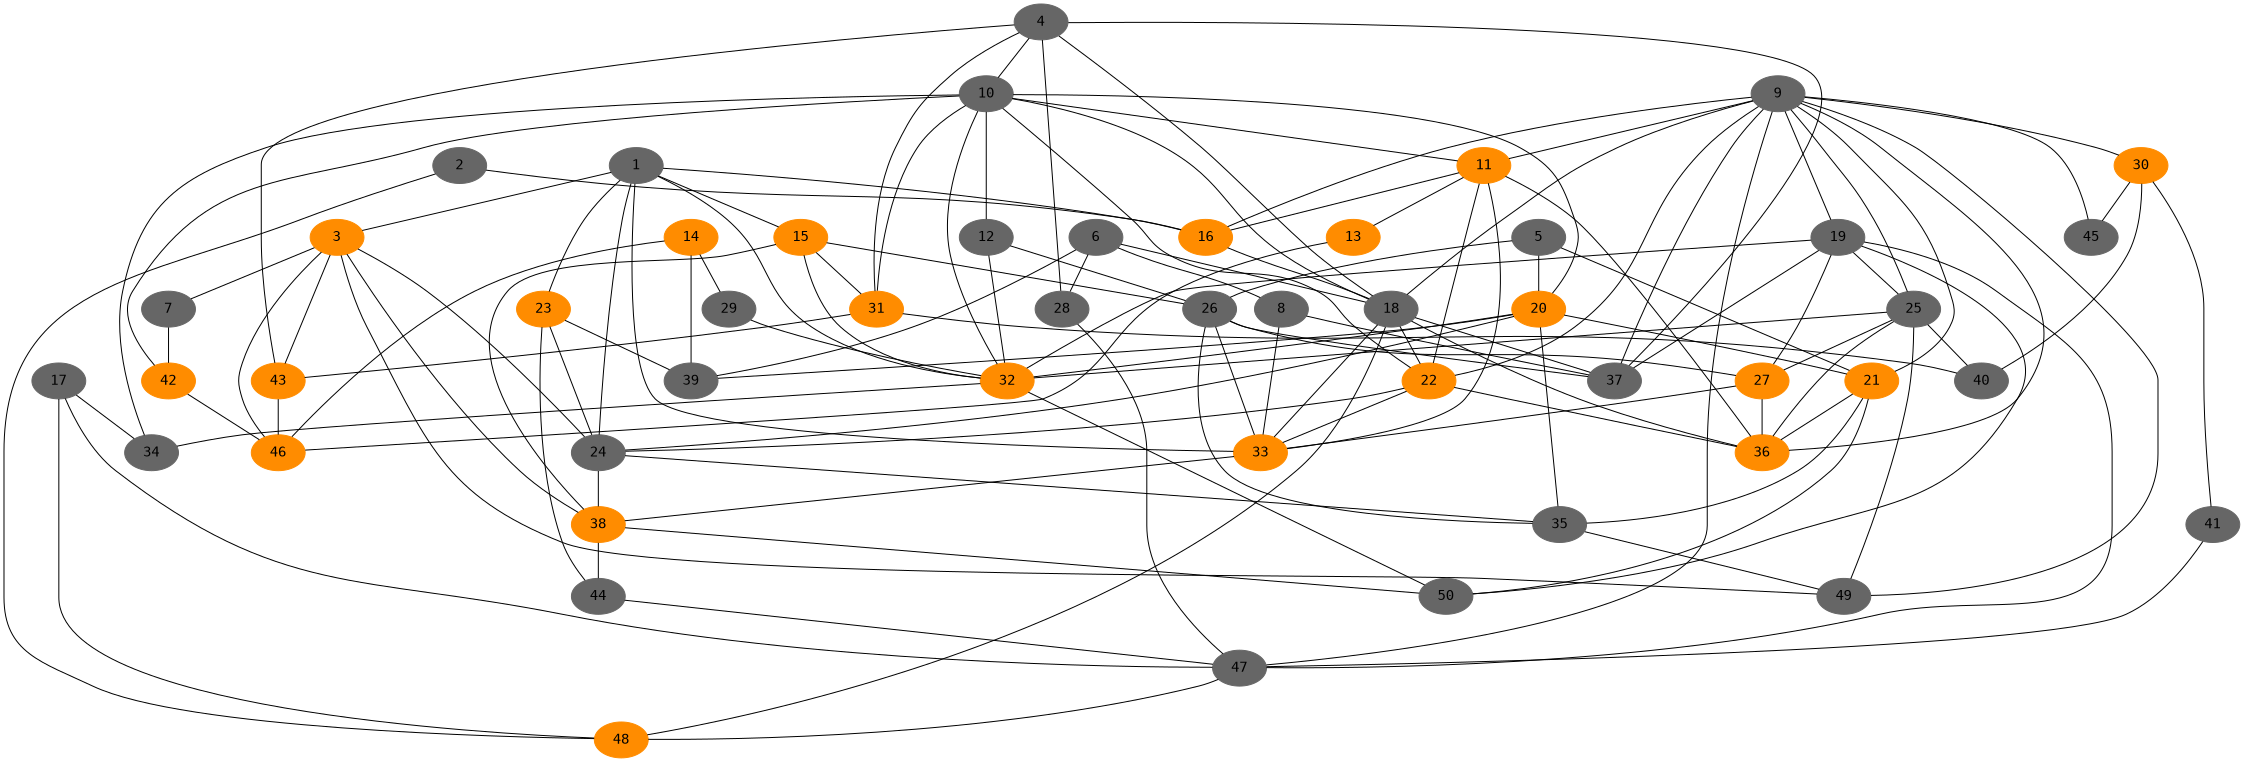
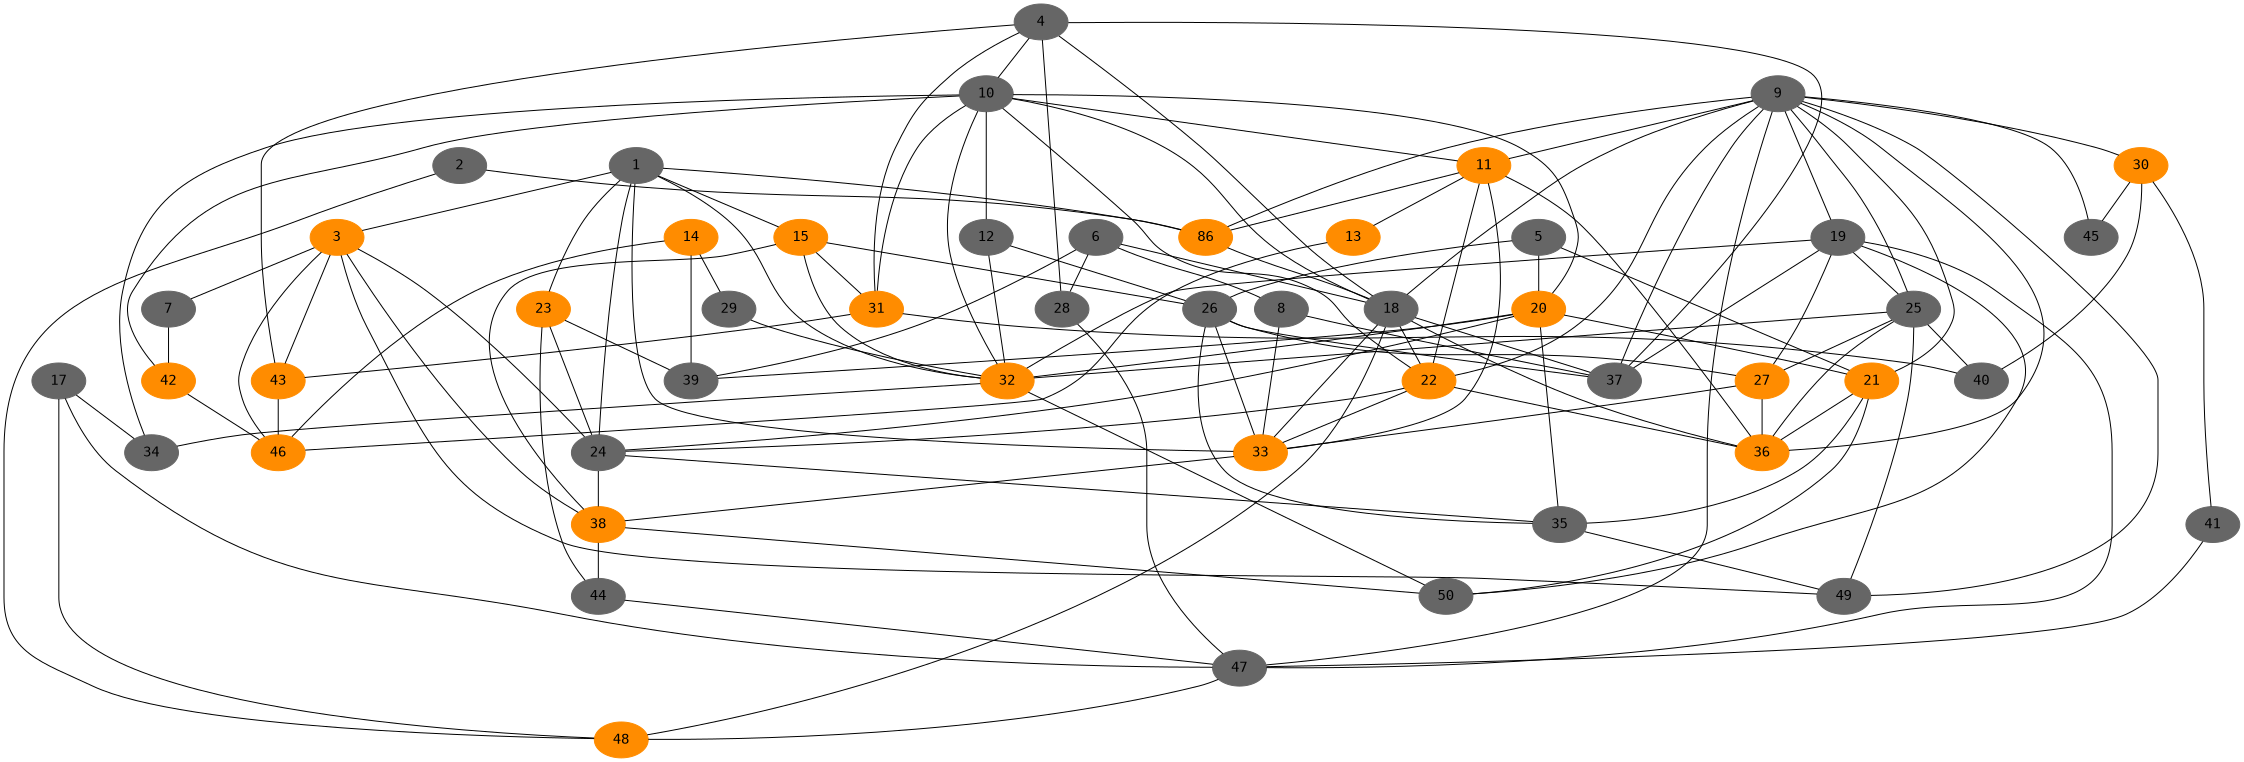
node "16": label "16" -> "86"
